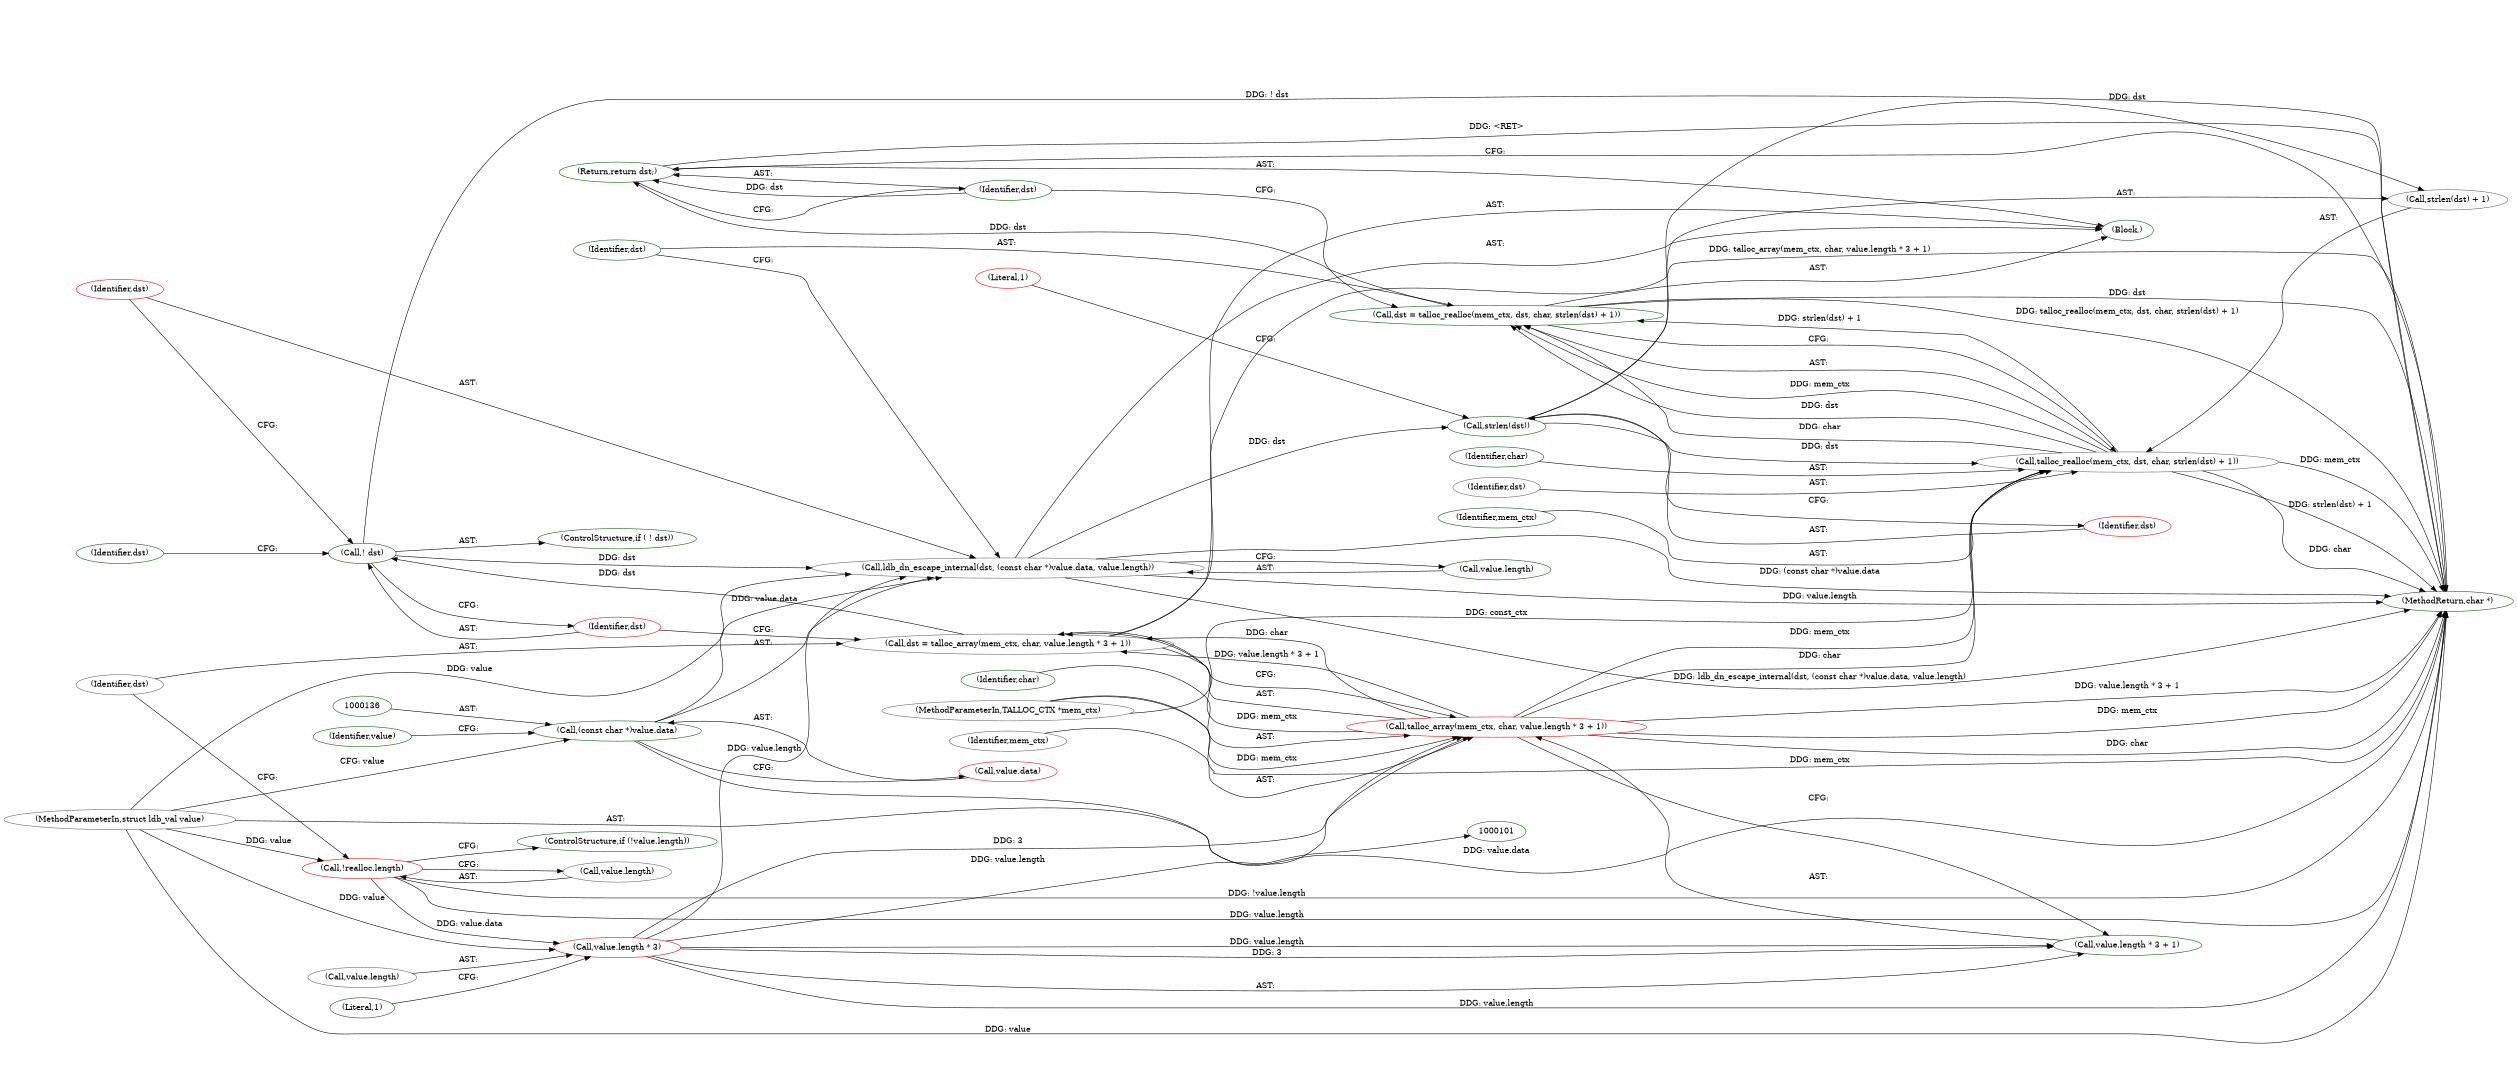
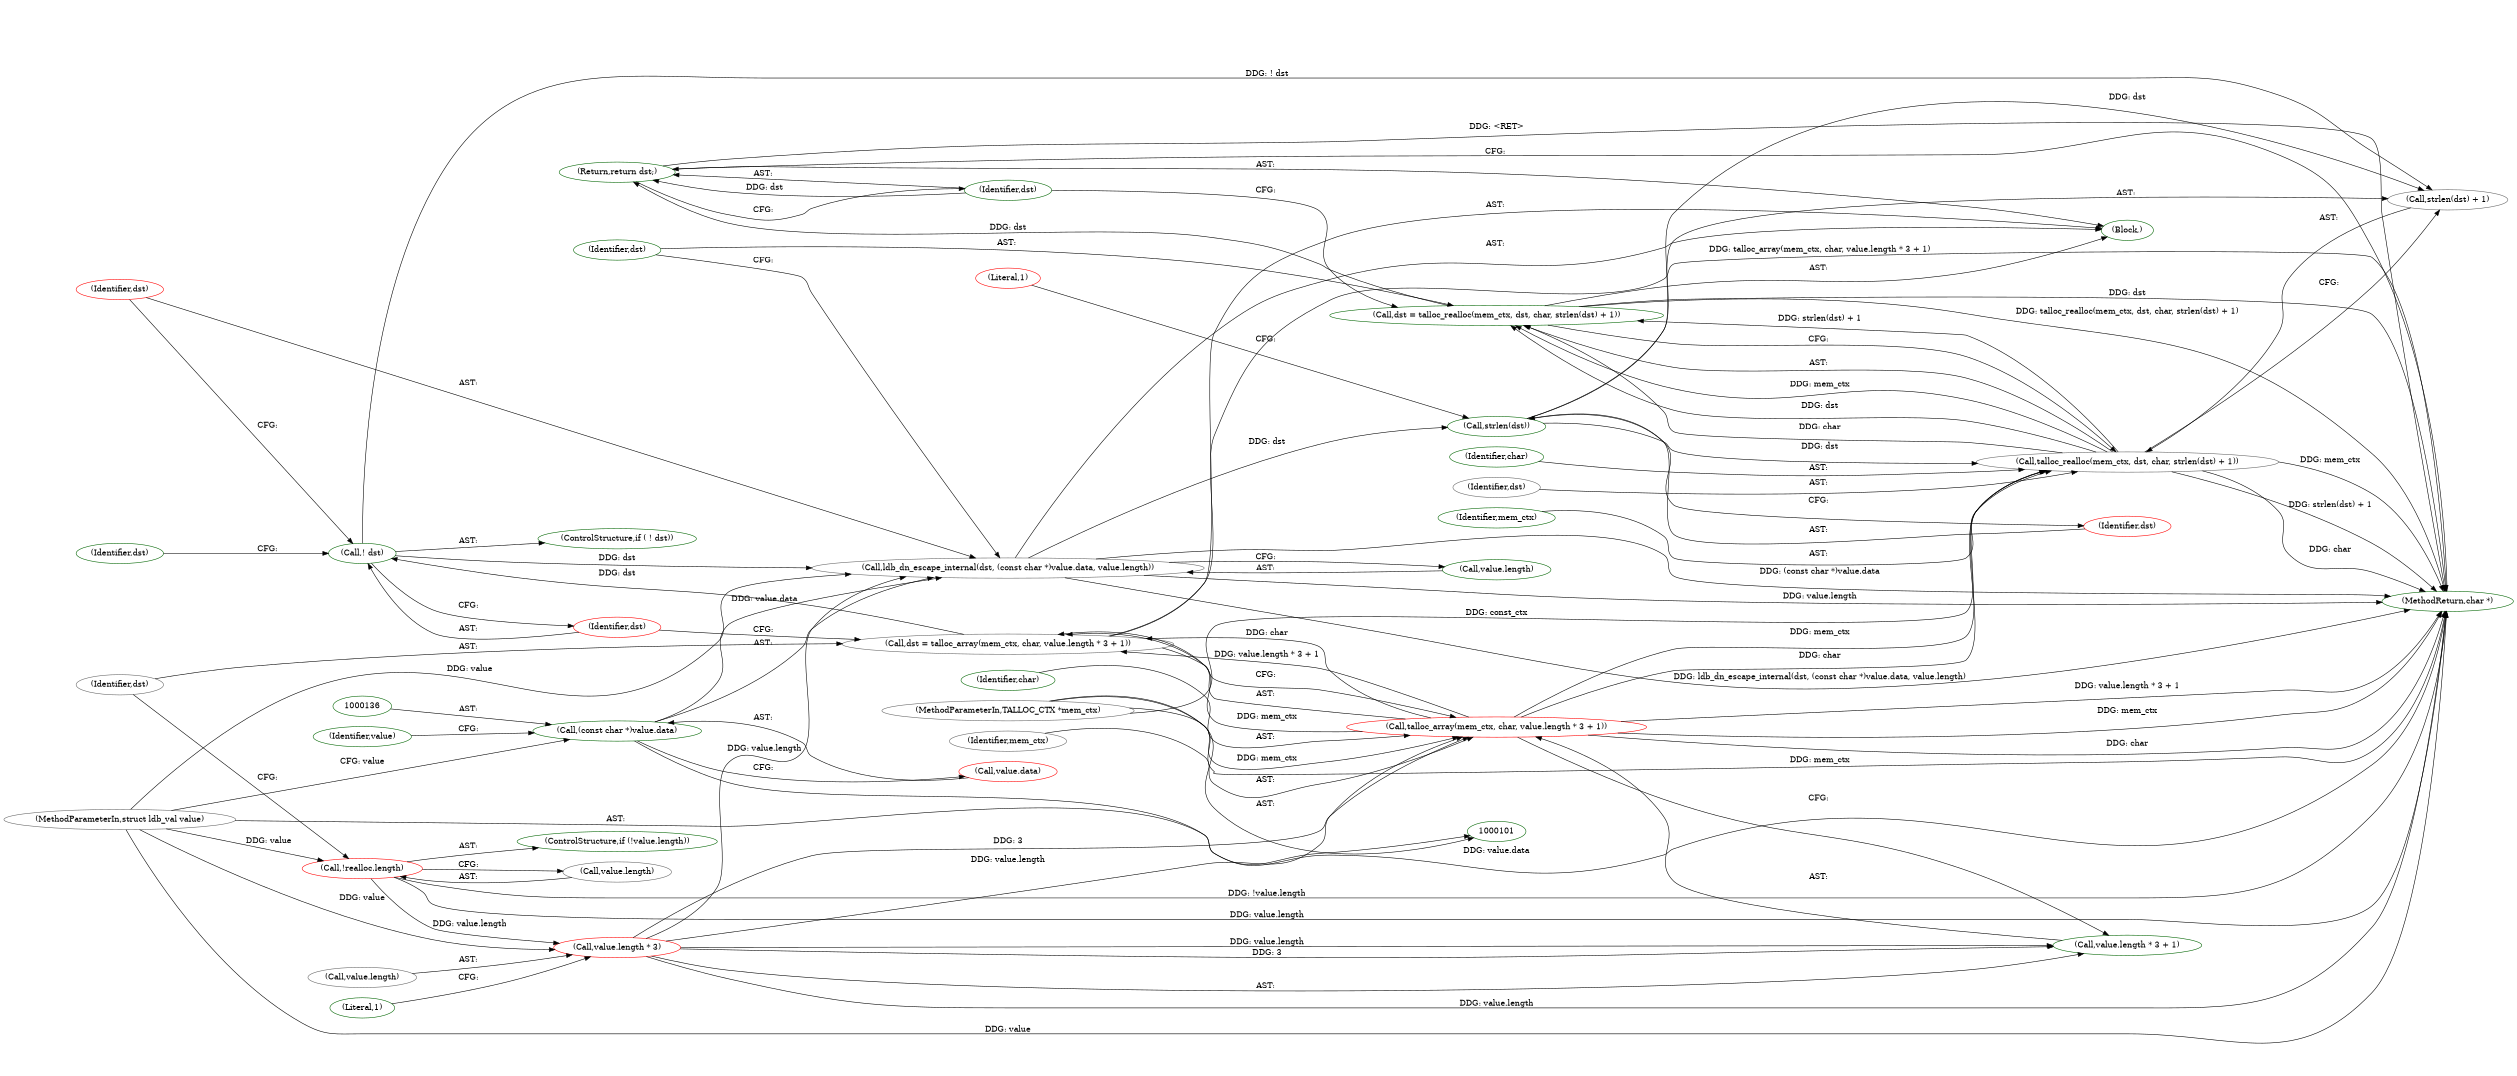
edge "(Call,! dst)" -> "(MethodReturn,char *)": now "(Call,! dst)" -> "(Call,strlen(dst) + 1)"
edge "(Call,talloc_realloc(mem_ctx, dst, char, strlen(dst) + 1))" -> "(Call,strlen(dst) + 1)": added, label "CFG:"
edge "(MethodParameterIn,TALLOC_CTX *mem_ctx)" -> "1000101": added, label "AST:"
edge "(Call,!realloc.length)" -> "(ControlStructure,if (!value.length))": label "CFG: " -> "AST: "
edge "(Call,!realloc.length)" -> "(Call,value.length * 3)": label "DDG: value.data" -> "DDG: value.length"
